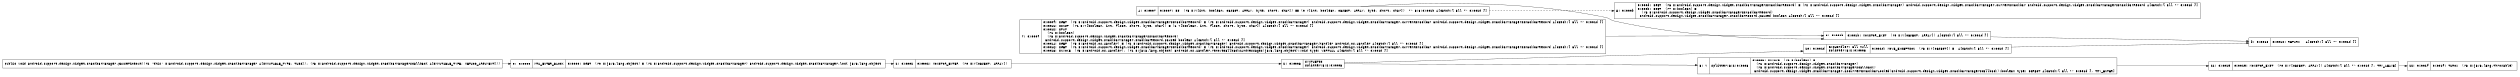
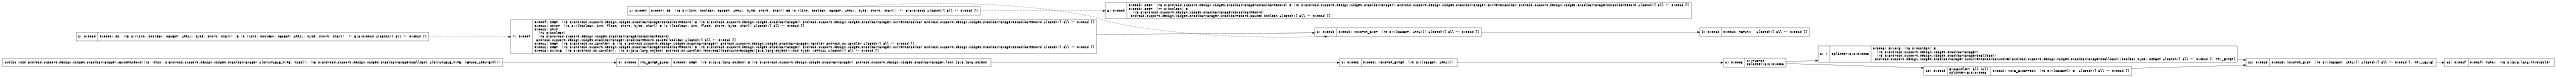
edge "4: 0x0007" -> "8: 0x001b": style solid -> dashed
node "6: 0x000d": added
edge "10: 0x001d" -> "9: 0x001c": now "10: 0x001d" -> "11: 0x001e"
